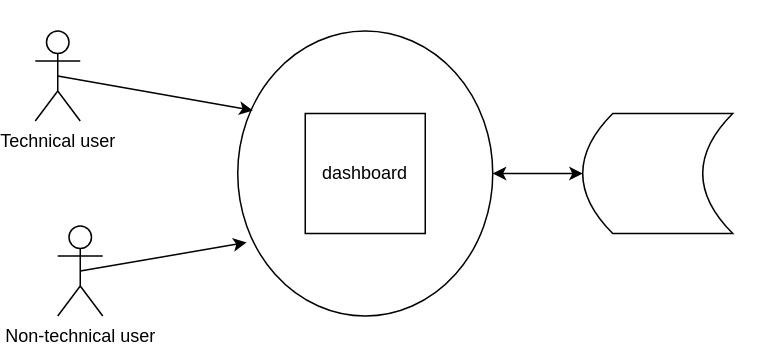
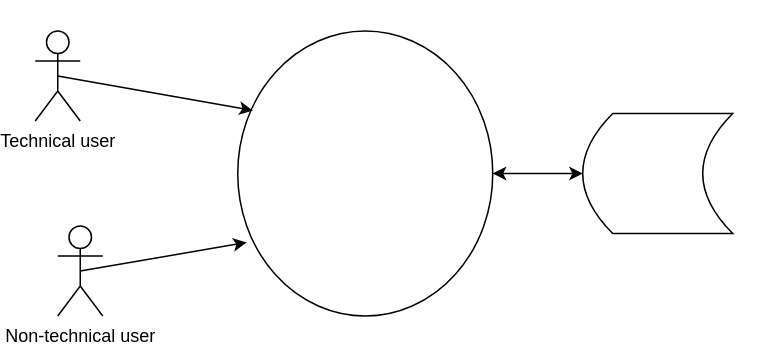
node "dashboard": removed
